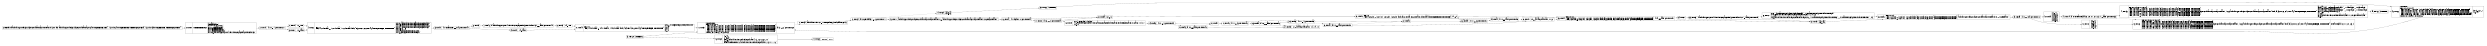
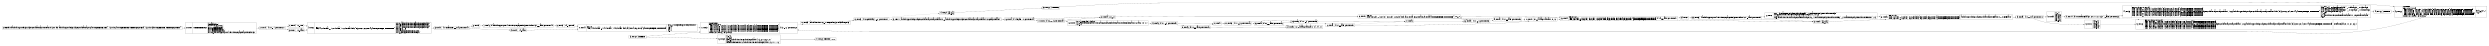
node "8: 0x0048": text "r19 = true" -> "r19 = getMode"
